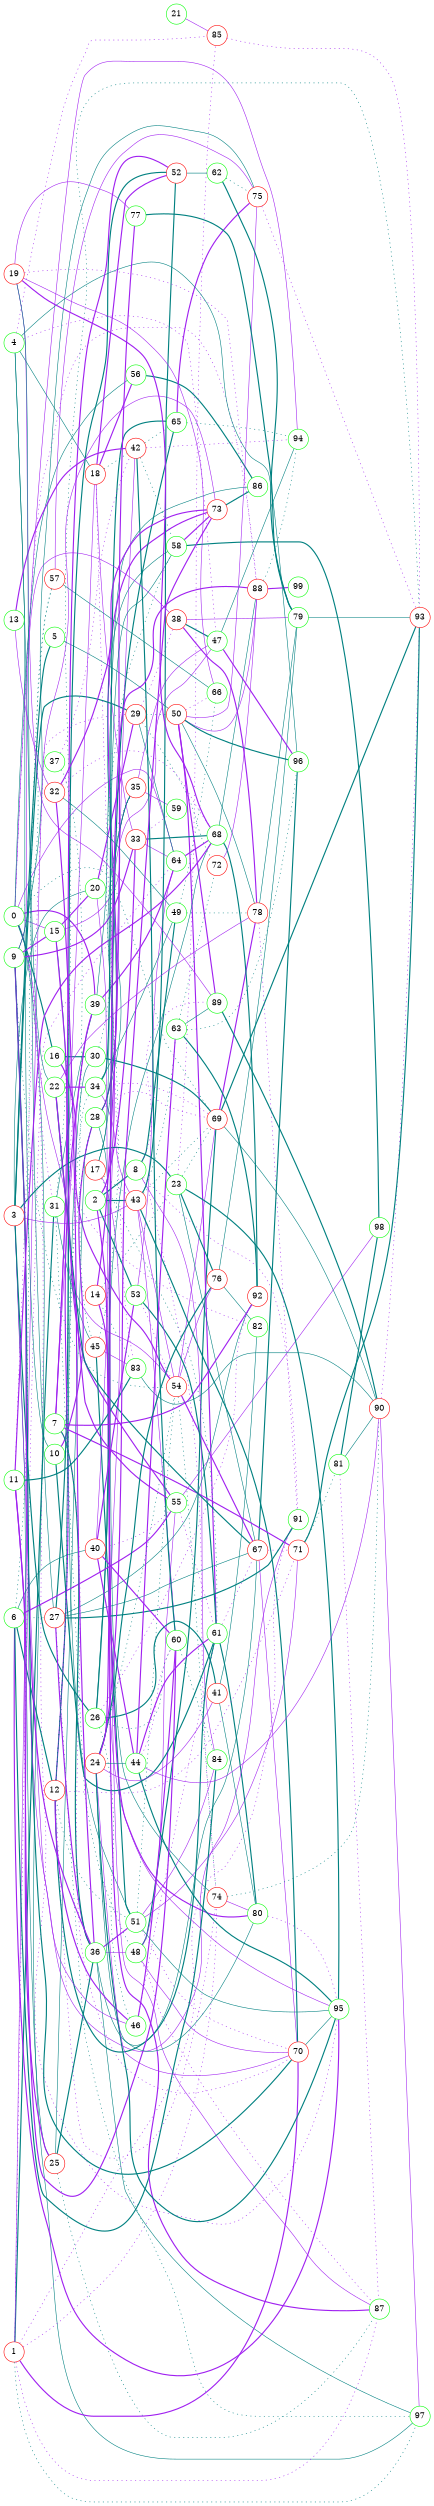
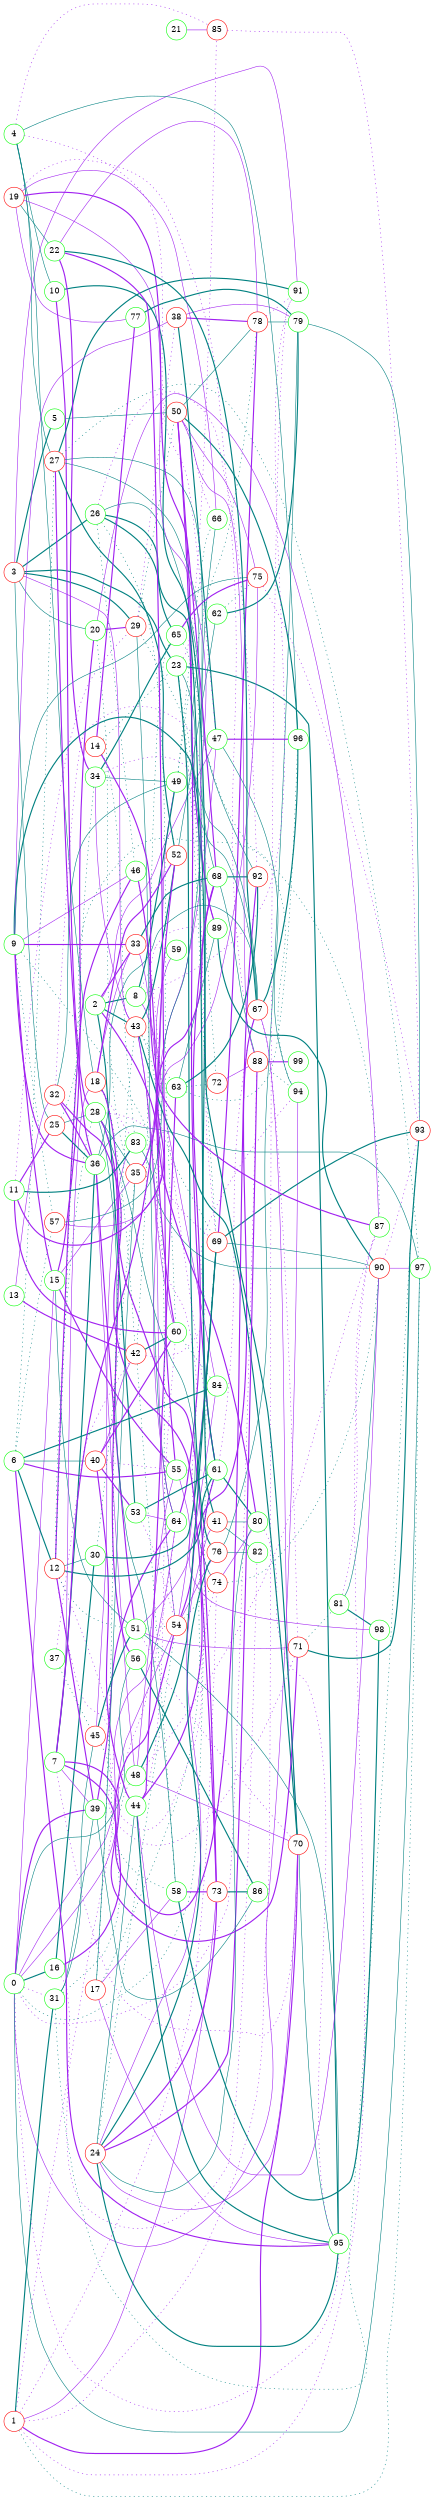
edge "58" -- "17": color teal -> purple
edge "49" -- "35": added
